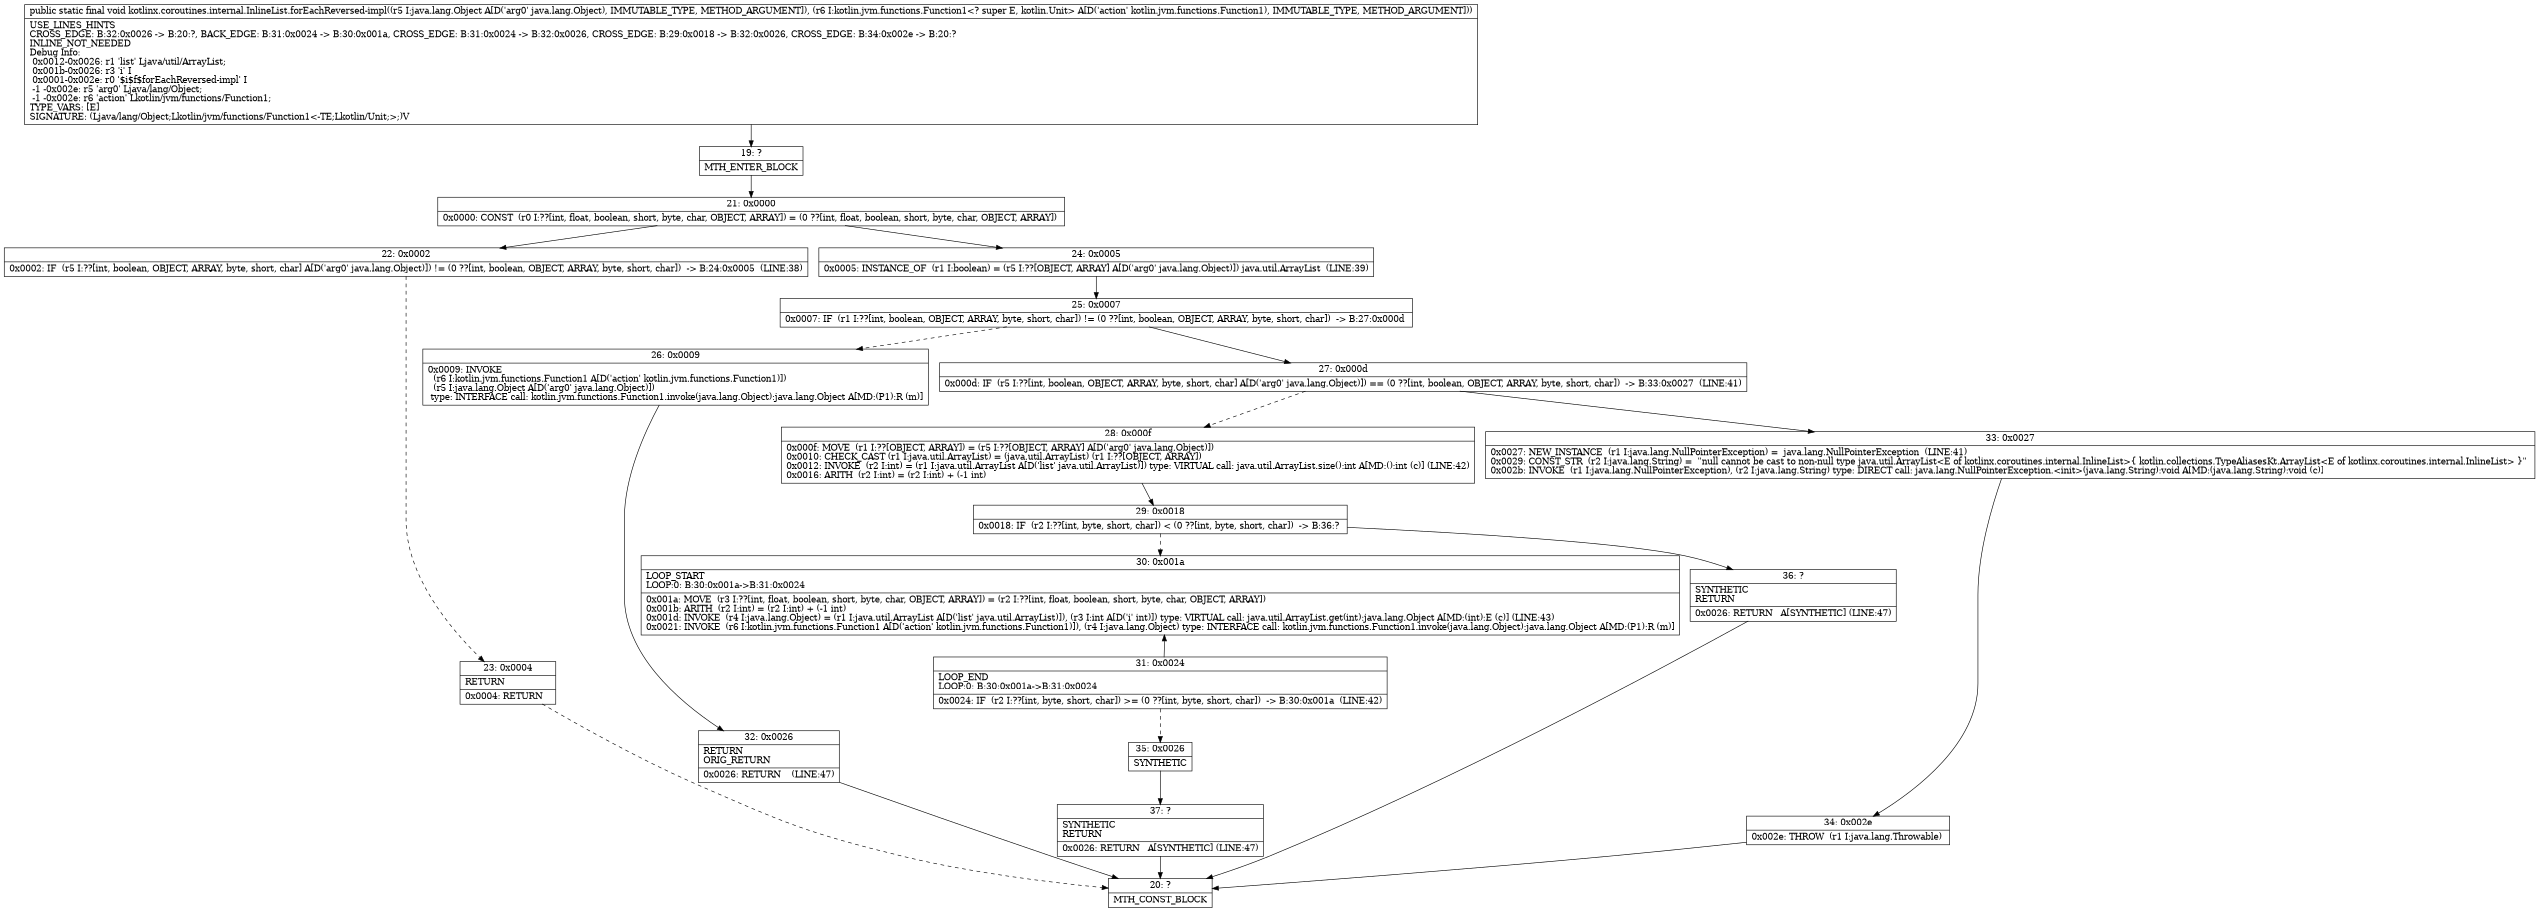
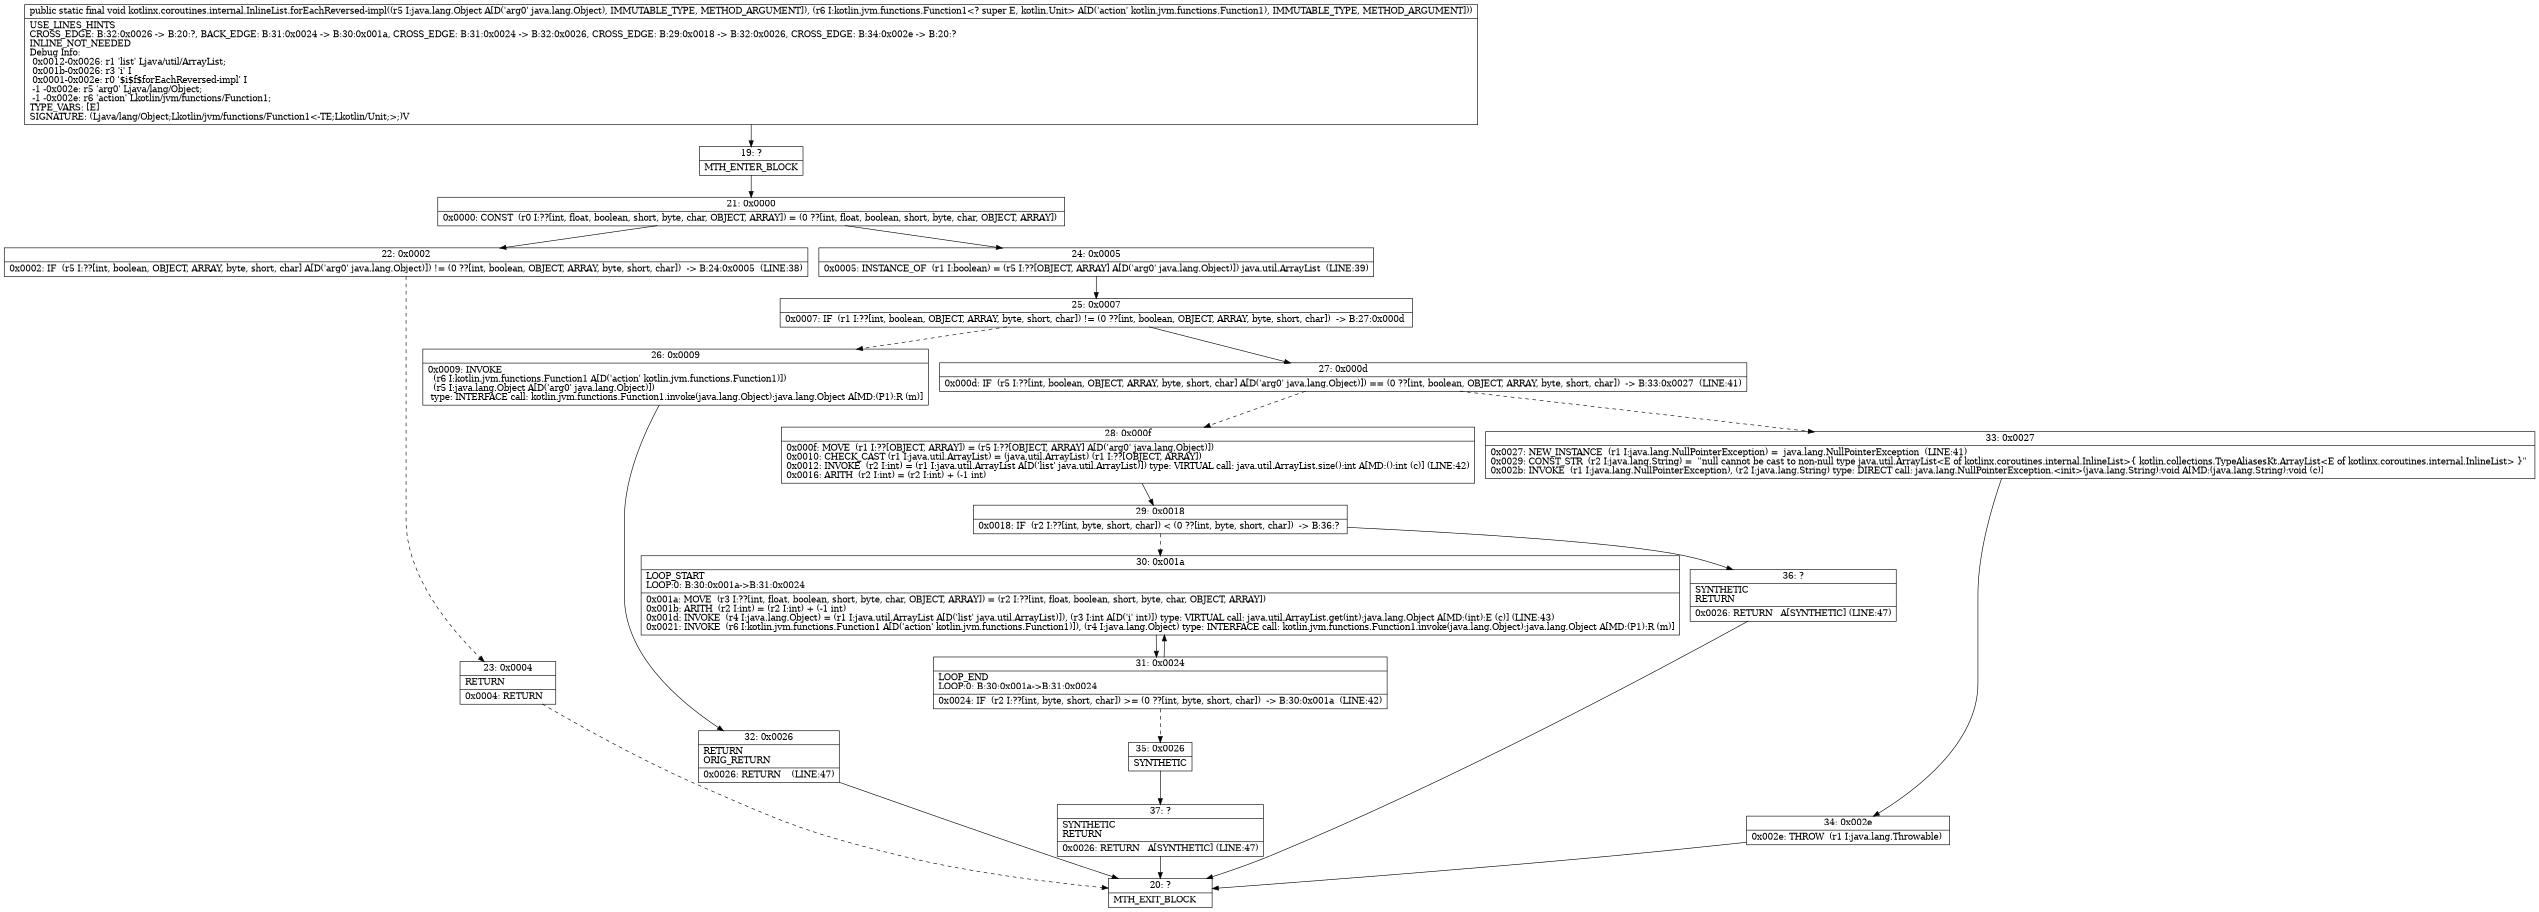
edge "27: 0x000d" -> "33: 0x0027": style solid -> dashed
edge "30: 0x001a" -> "31: 0x0024": added
node "20: ?": text "MTH_CONST_BLOCK" -> "MTH_EXIT_BLOCK"
